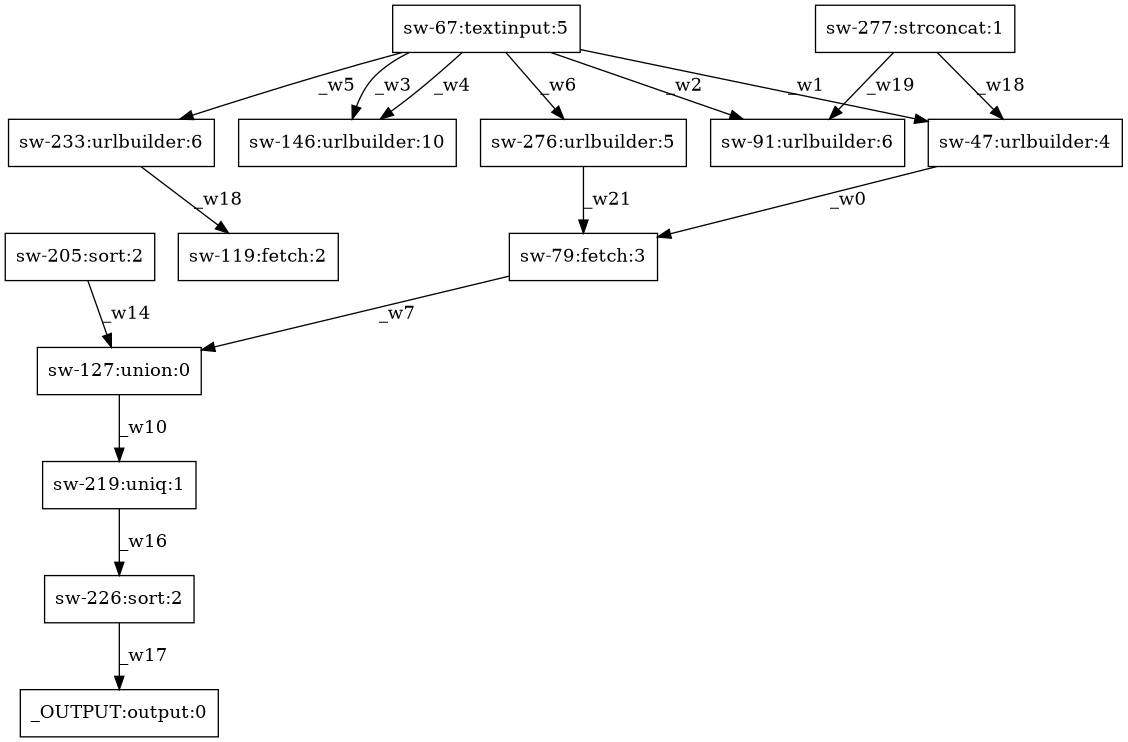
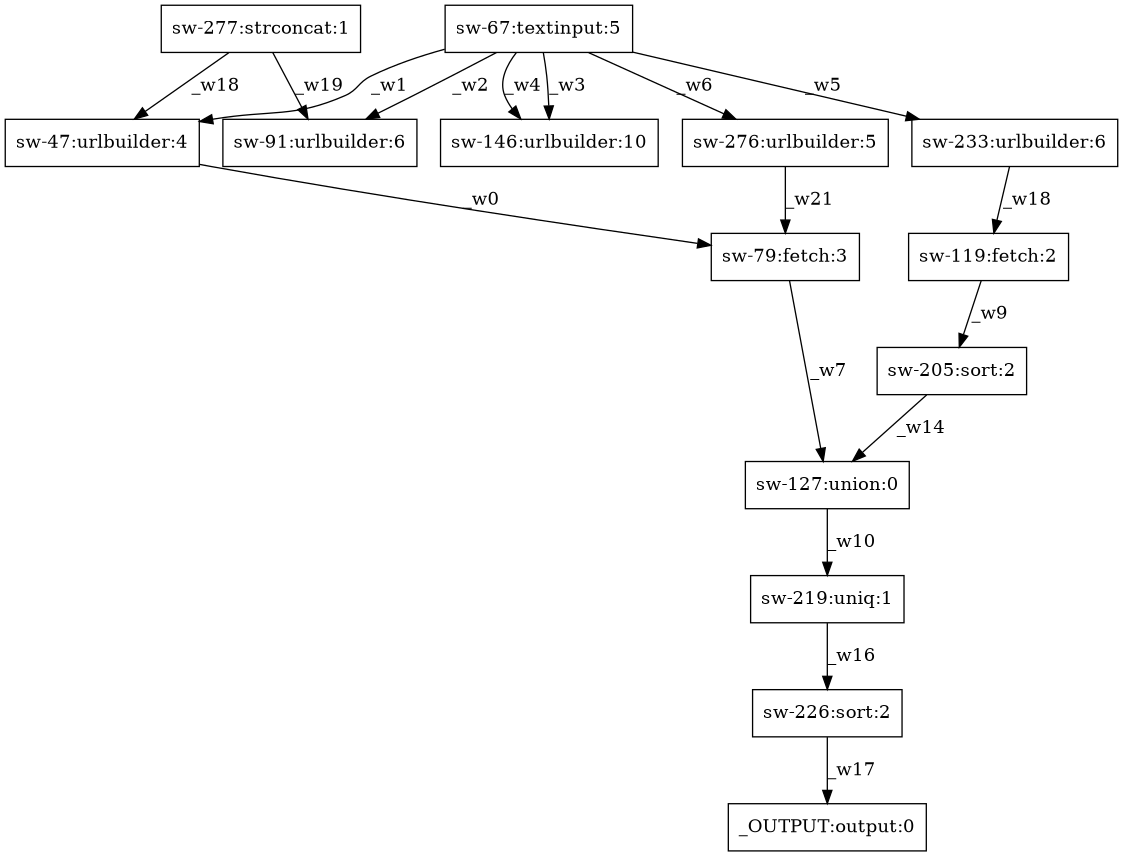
edge "sw-119:fetch:2" -> "sw-205:sort:2": added, label "_w9"
